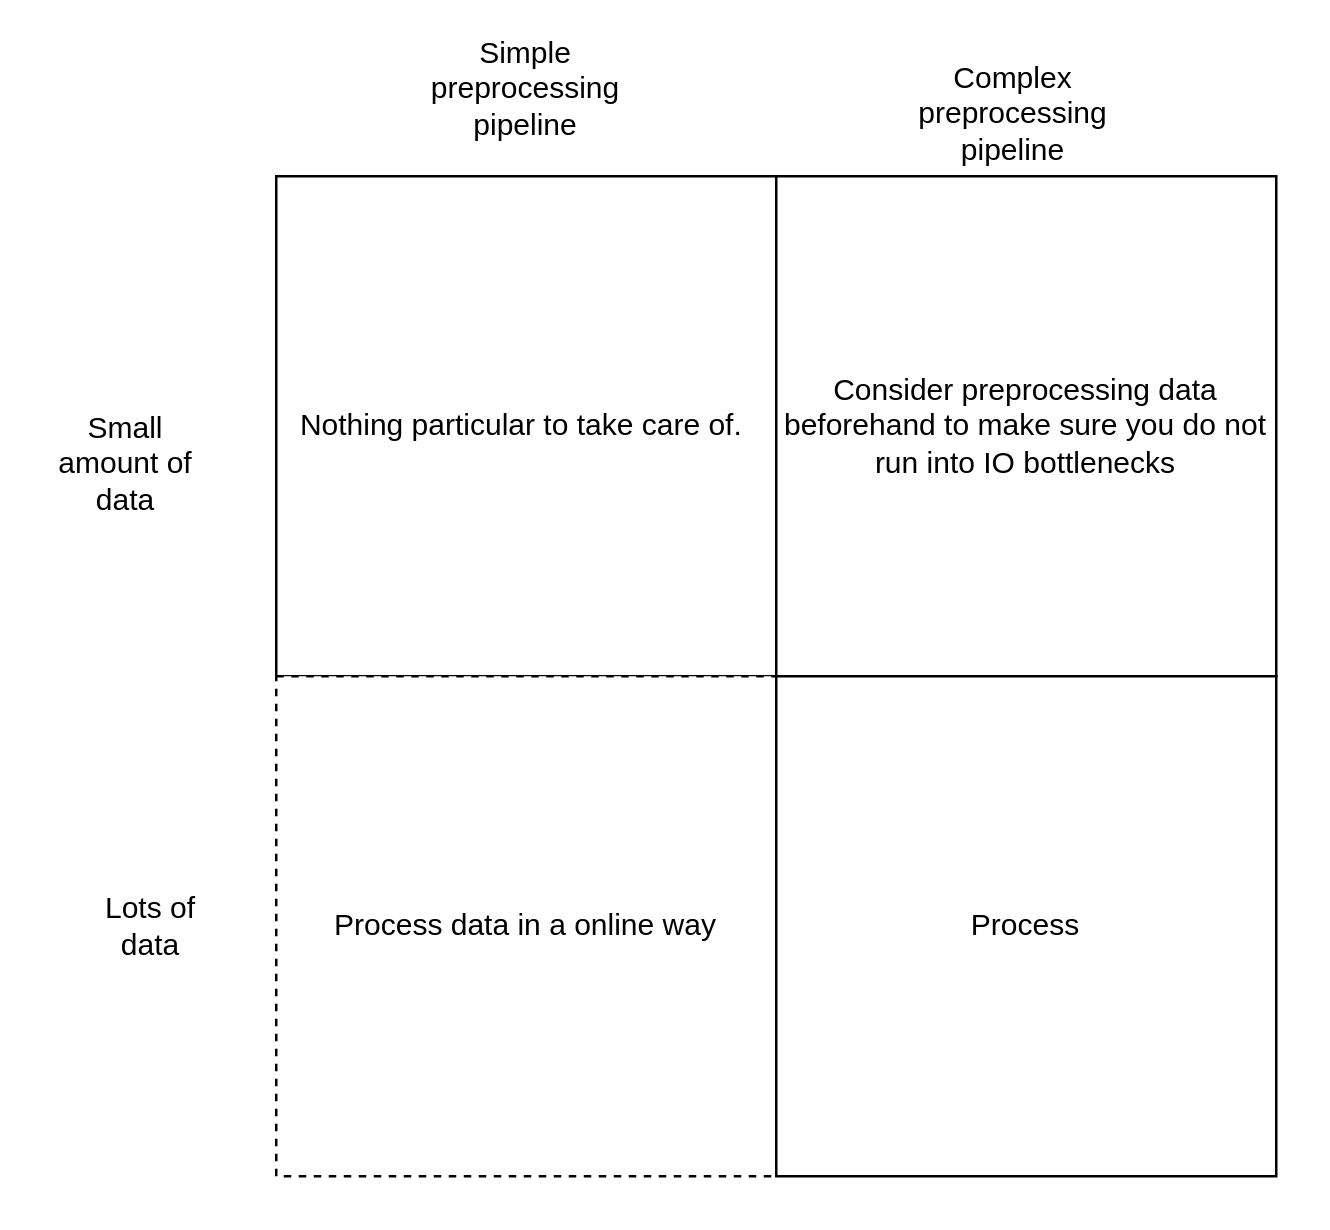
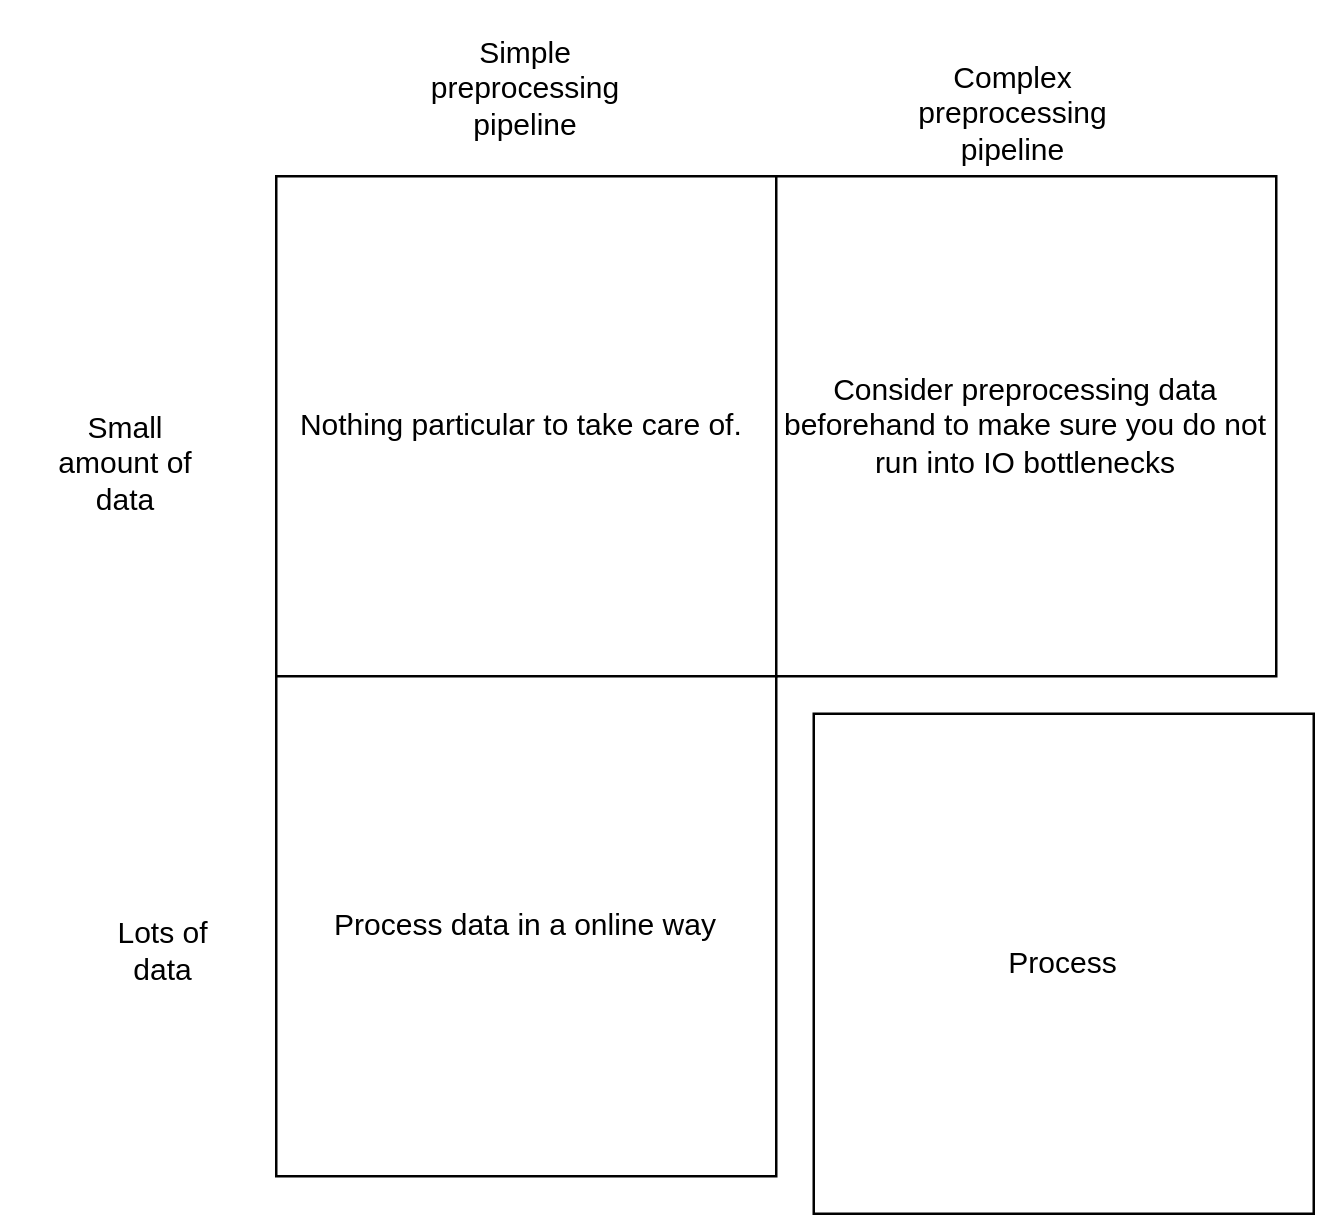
node "Lots of data": moved (151, 926) -> (164, 951)
node "Process data in a online way": style dashed -> solid
node "Process": moved (1026, 926) -> (1064, 964)
